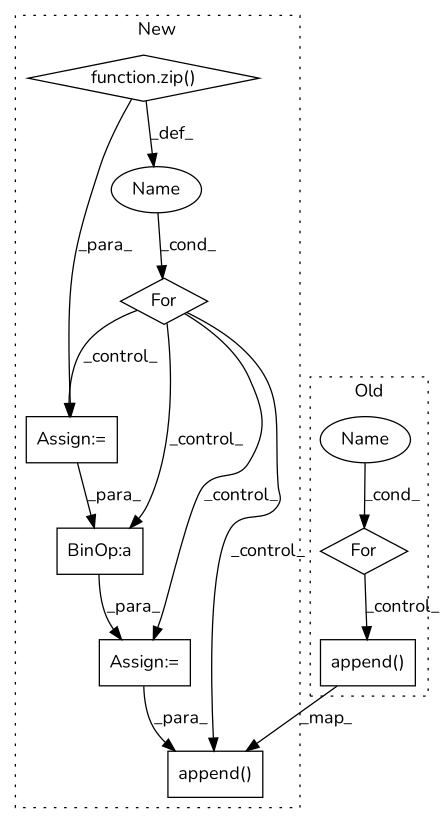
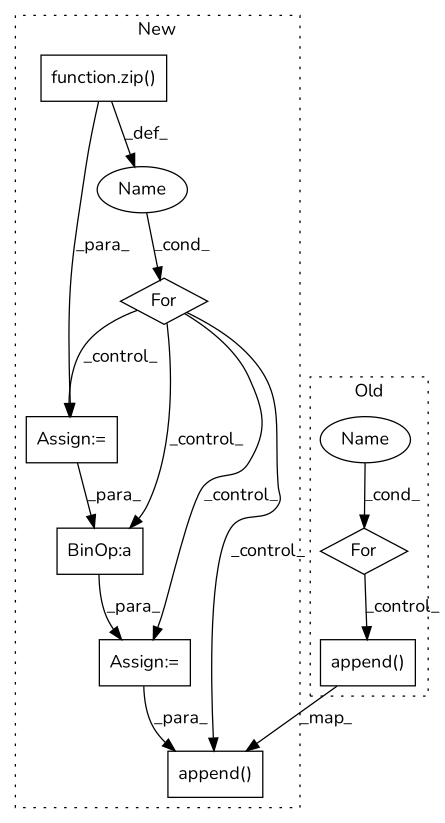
node "function.zip()": shape diamond -> box
